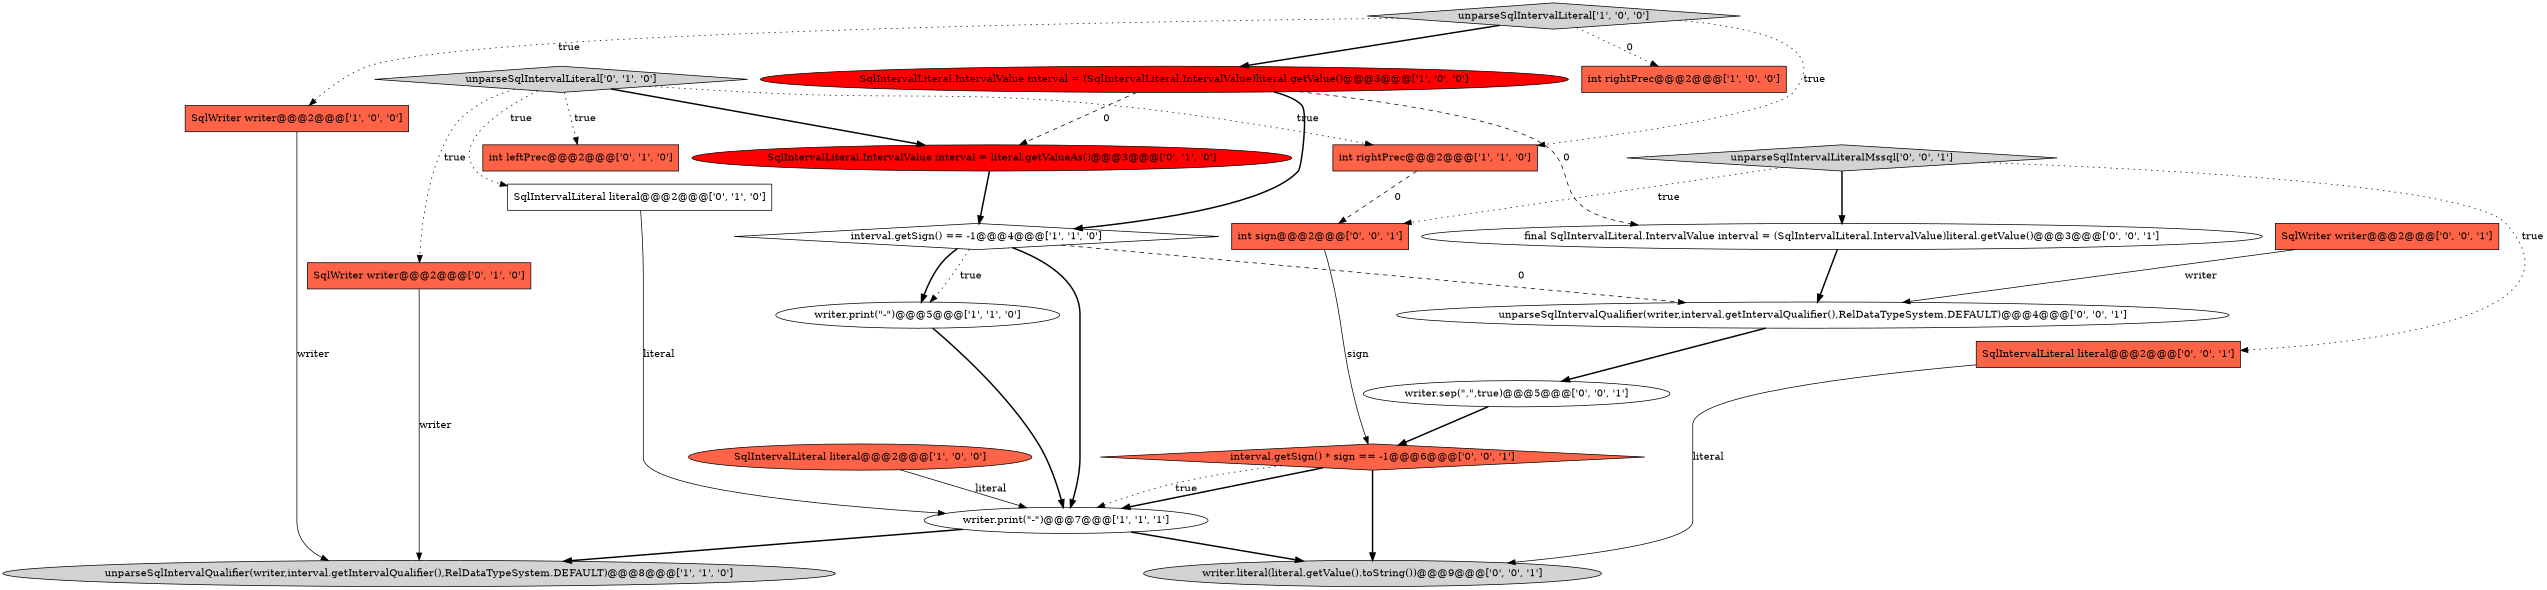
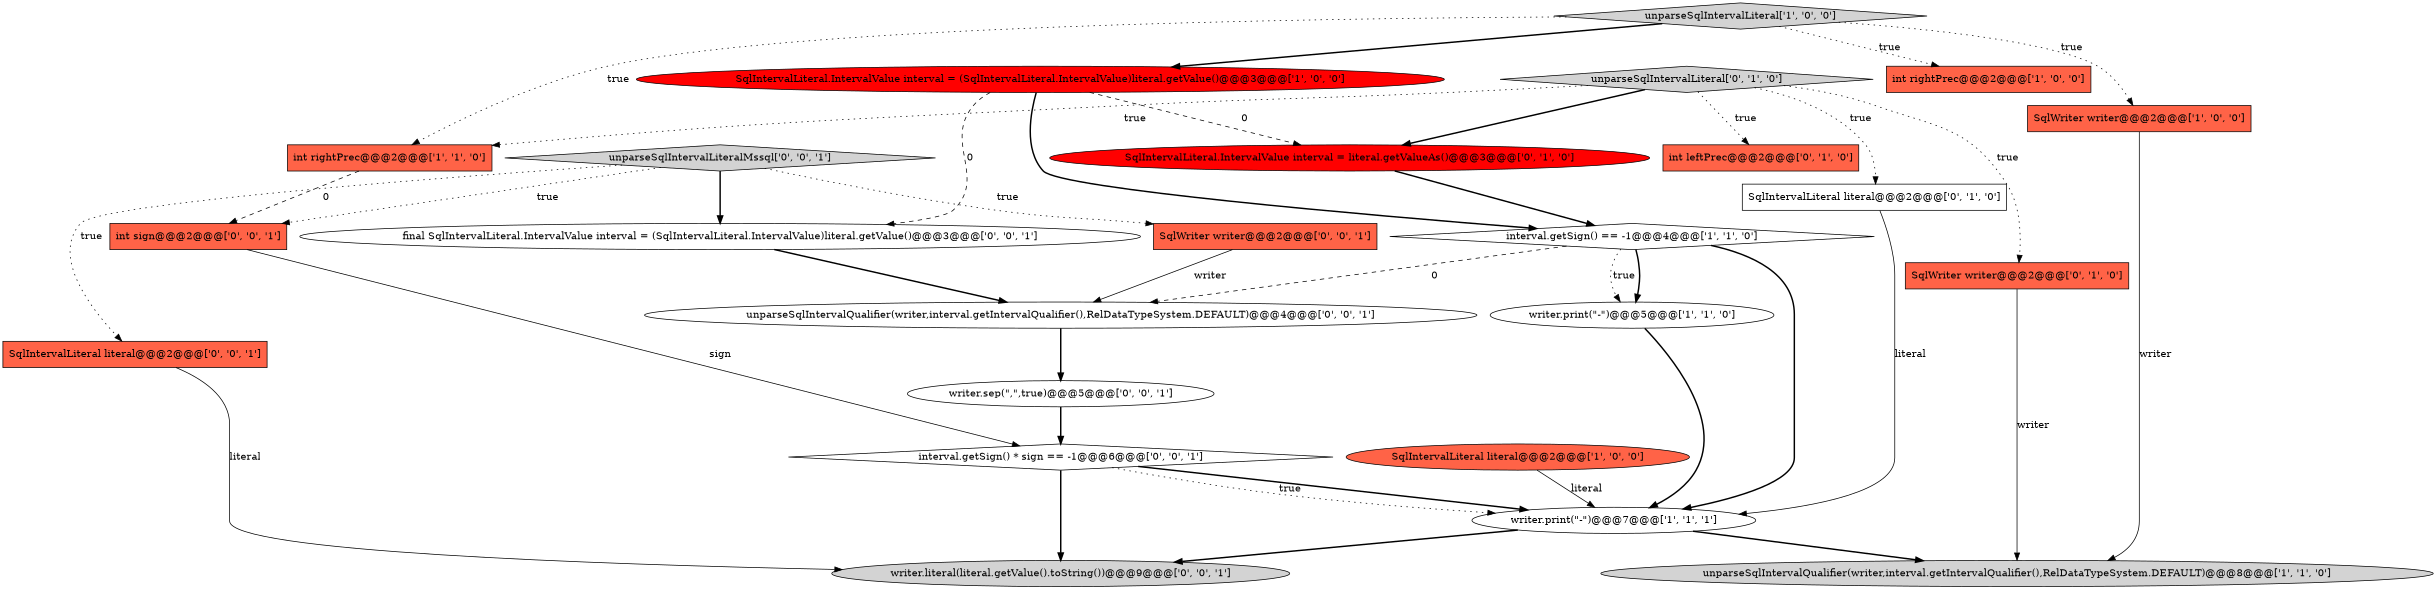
edge "unparseSqlIntervalLiteral['1', '0', '0']" -> "int rightPrec@@@2@@@['1', '0', '0']": label "0" -> "true"
edge "unparseSqlIntervalLiteralMssql['0', '0', '1']" -> "SqlWriter writer@@@2@@@['0', '0', '1']": added, label "true"
node "interval.getSign() * sign == -1@@@6@@@['0', '0', '1']": fillcolor tomato -> white
